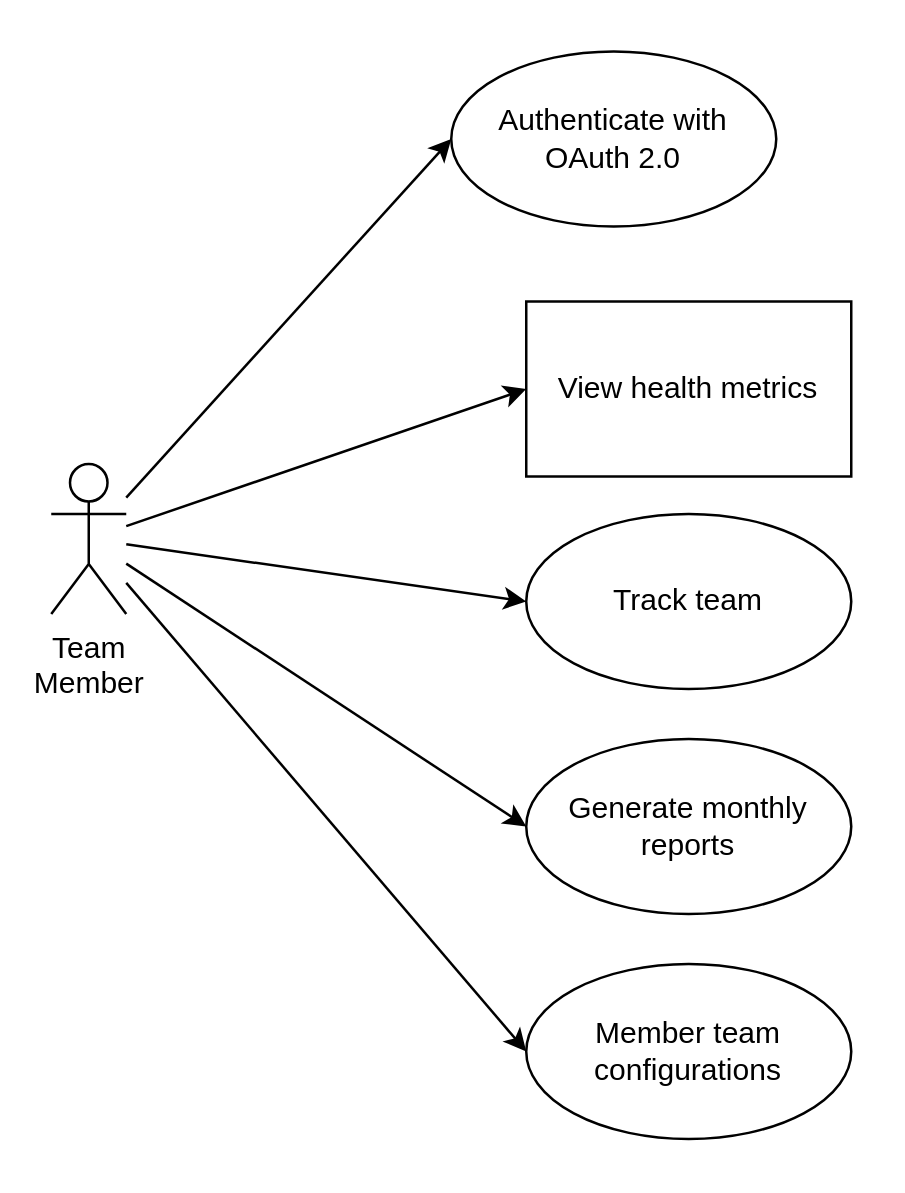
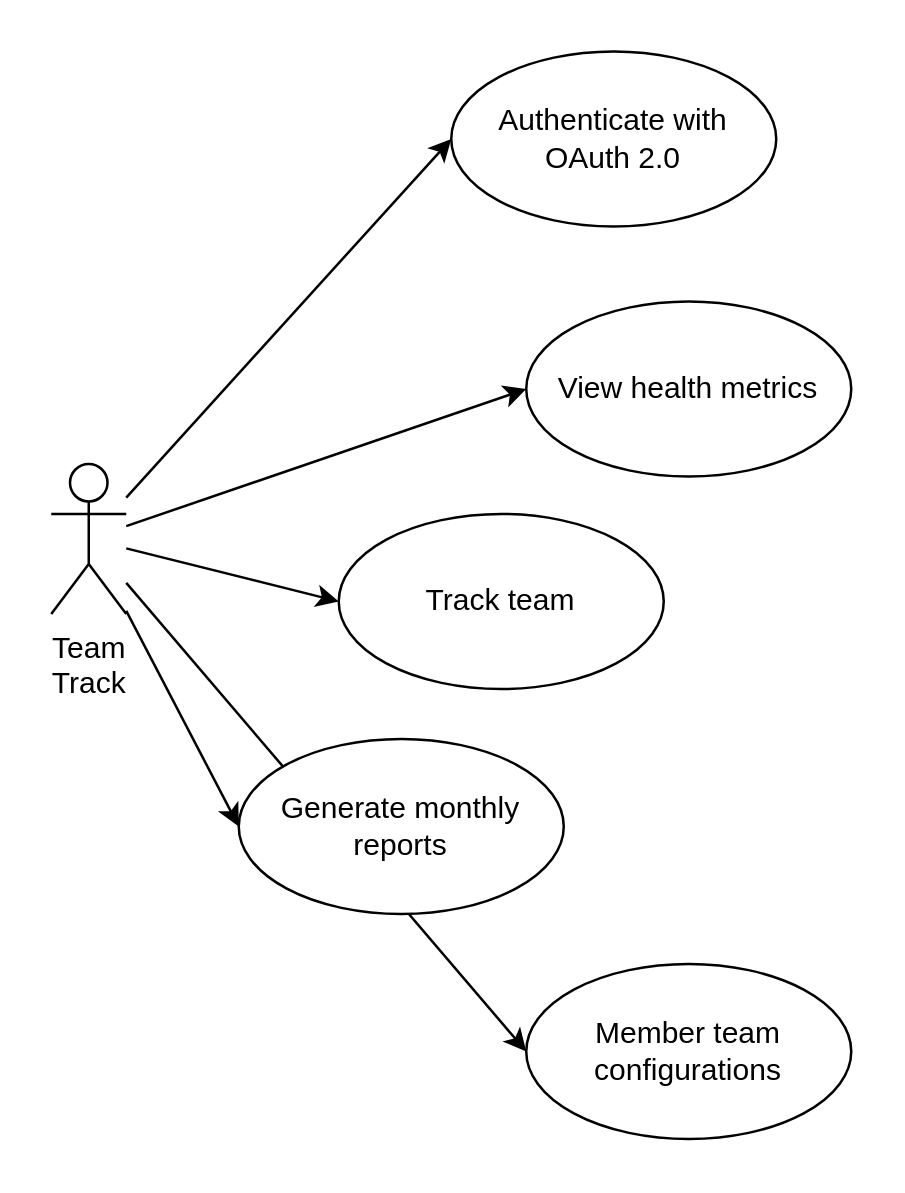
node "View health metrics": shape rectangle -> ellipse
node "Track team": moved (689, 601) -> (501, 601)
node "Team Member": label "Team Member" -> "Team Track"
node "Generate monthly reports": moved (689, 826) -> (401, 826)
